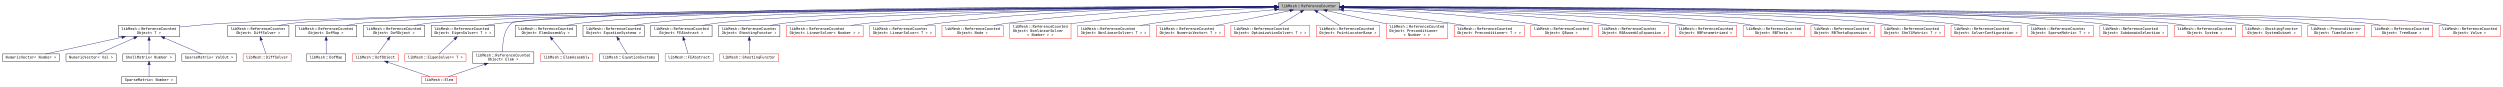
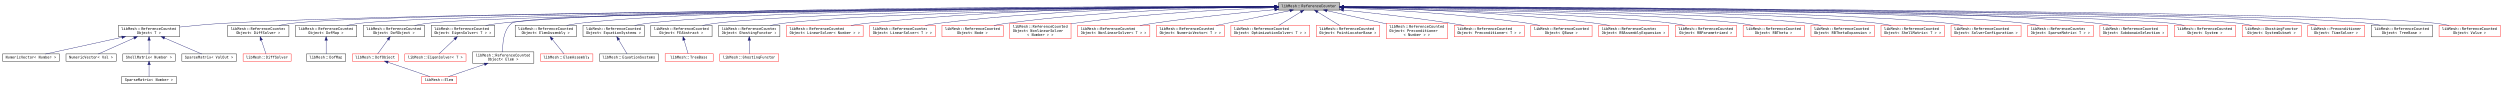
node "libMesh::ReferenceCounted Object< TreeBase >": color red -> black
node "libMesh::FEAbstract": label "libMesh::FEAbstract" -> "libMesh::TreeBase"
